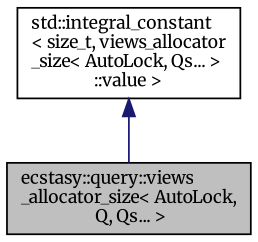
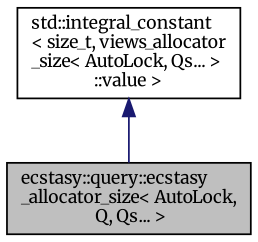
node "ecstasy::query::views _allocator_size< AutoLock, Q, Qs... >": label "ecstasy::query::views _allocator_size< AutoLock, Q, Qs... >" -> "ecstasy::query::ecstasy _allocator_size< AutoLock, Q, Qs... >"
